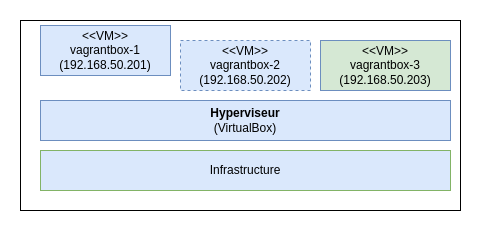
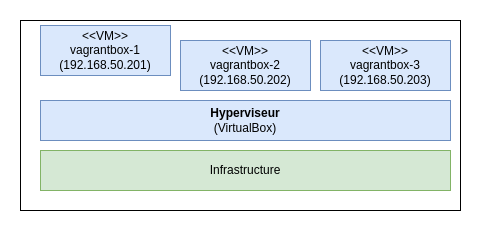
node "<<VM>> vagrantbox-2 (192.168.50.202)": style dashed -> solid
node "<<VM>> vagrantbox-3 (192.168.50.203)": fillcolor #d5e8d4 -> #dae8fc
node "Infrastructure": fillcolor #dae8fc -> #d5e8d4
